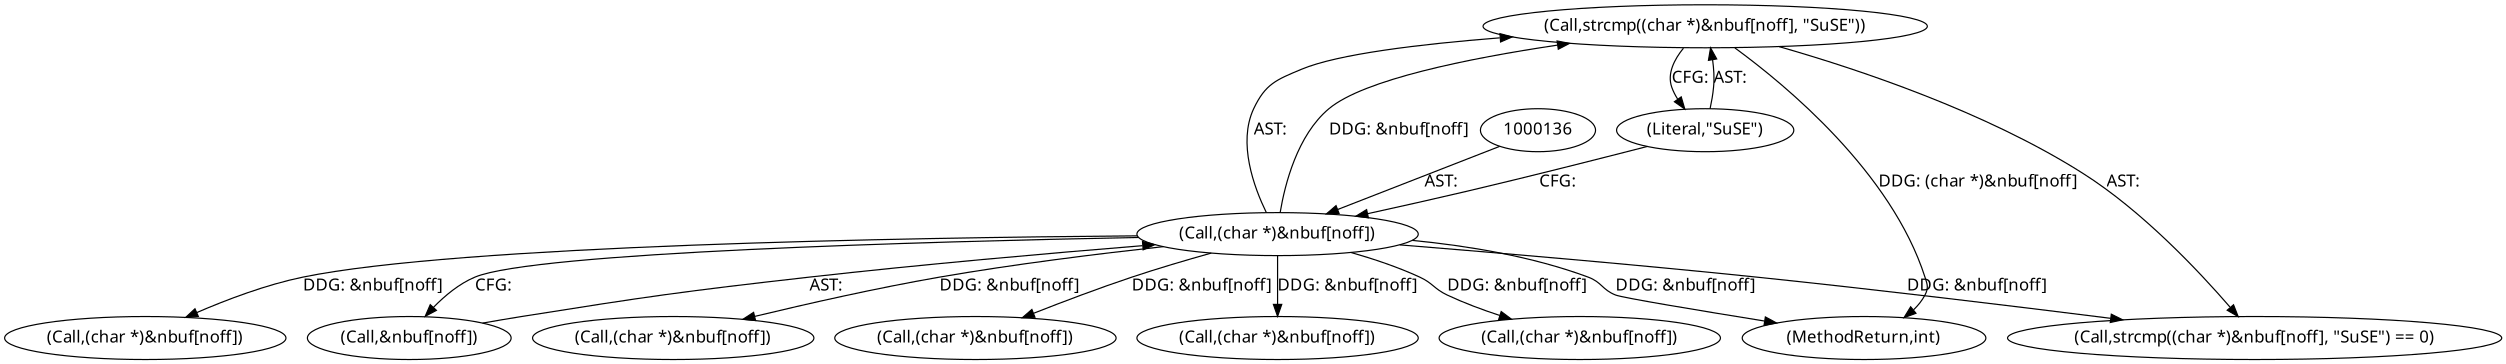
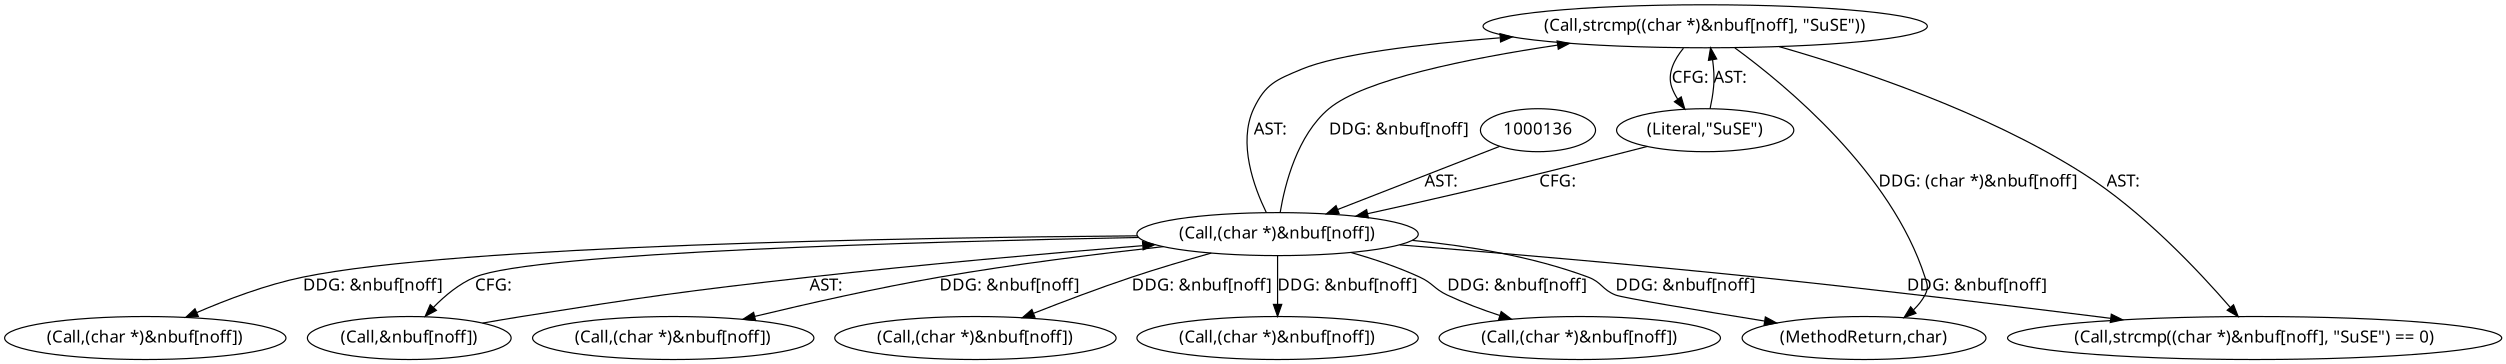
node "(MethodReturn,int)": label "(MethodReturn,int)" -> "(MethodReturn,char)"
